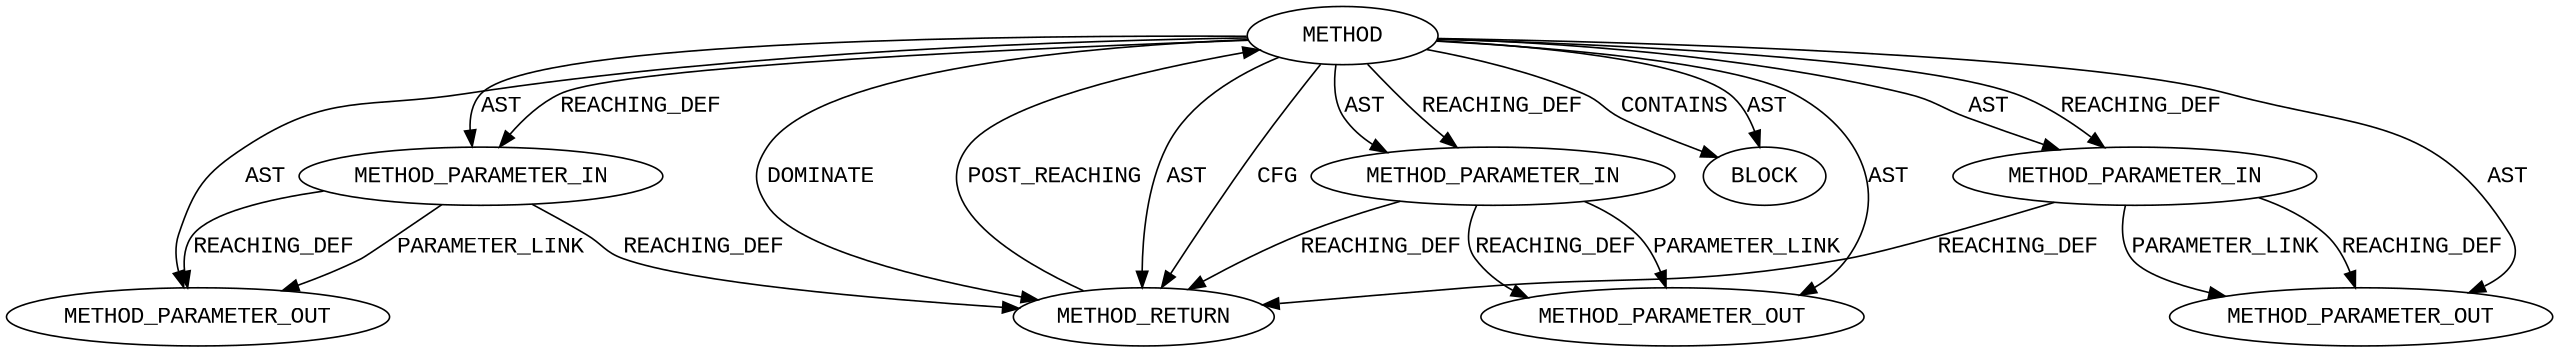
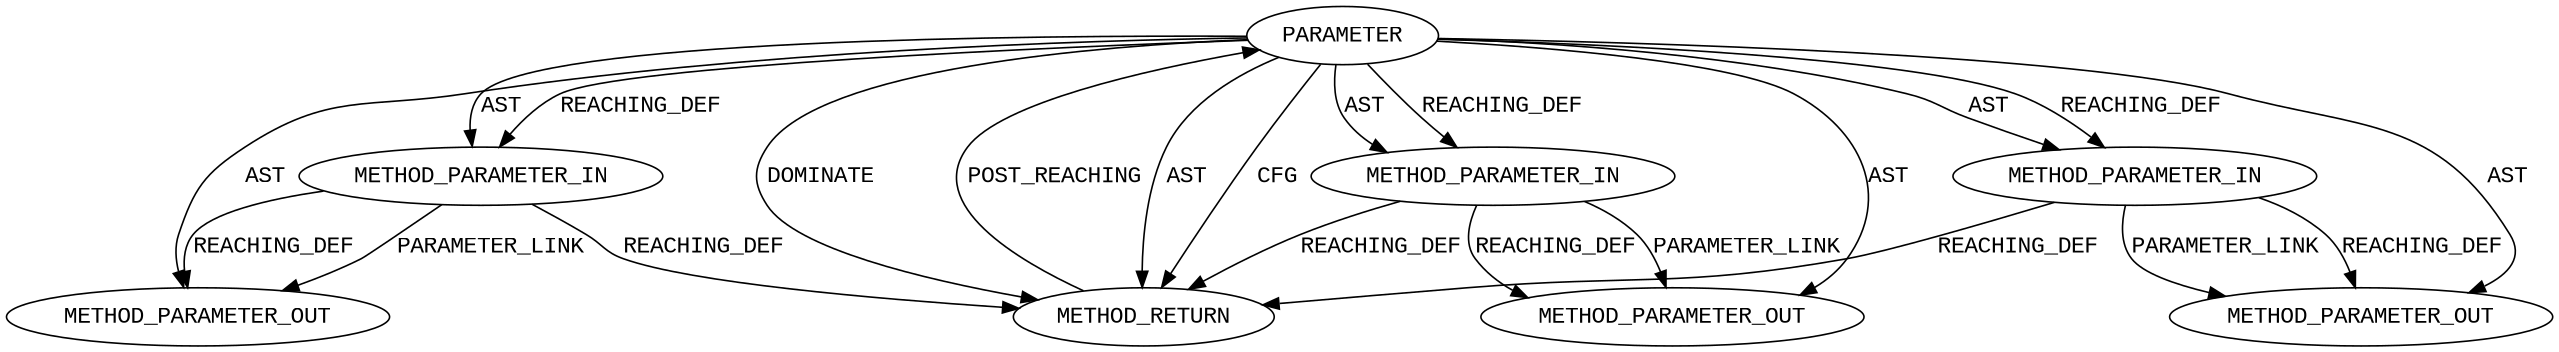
node "METHOD": label "METHOD" -> "PARAMETER"
node "BLOCK": removed
